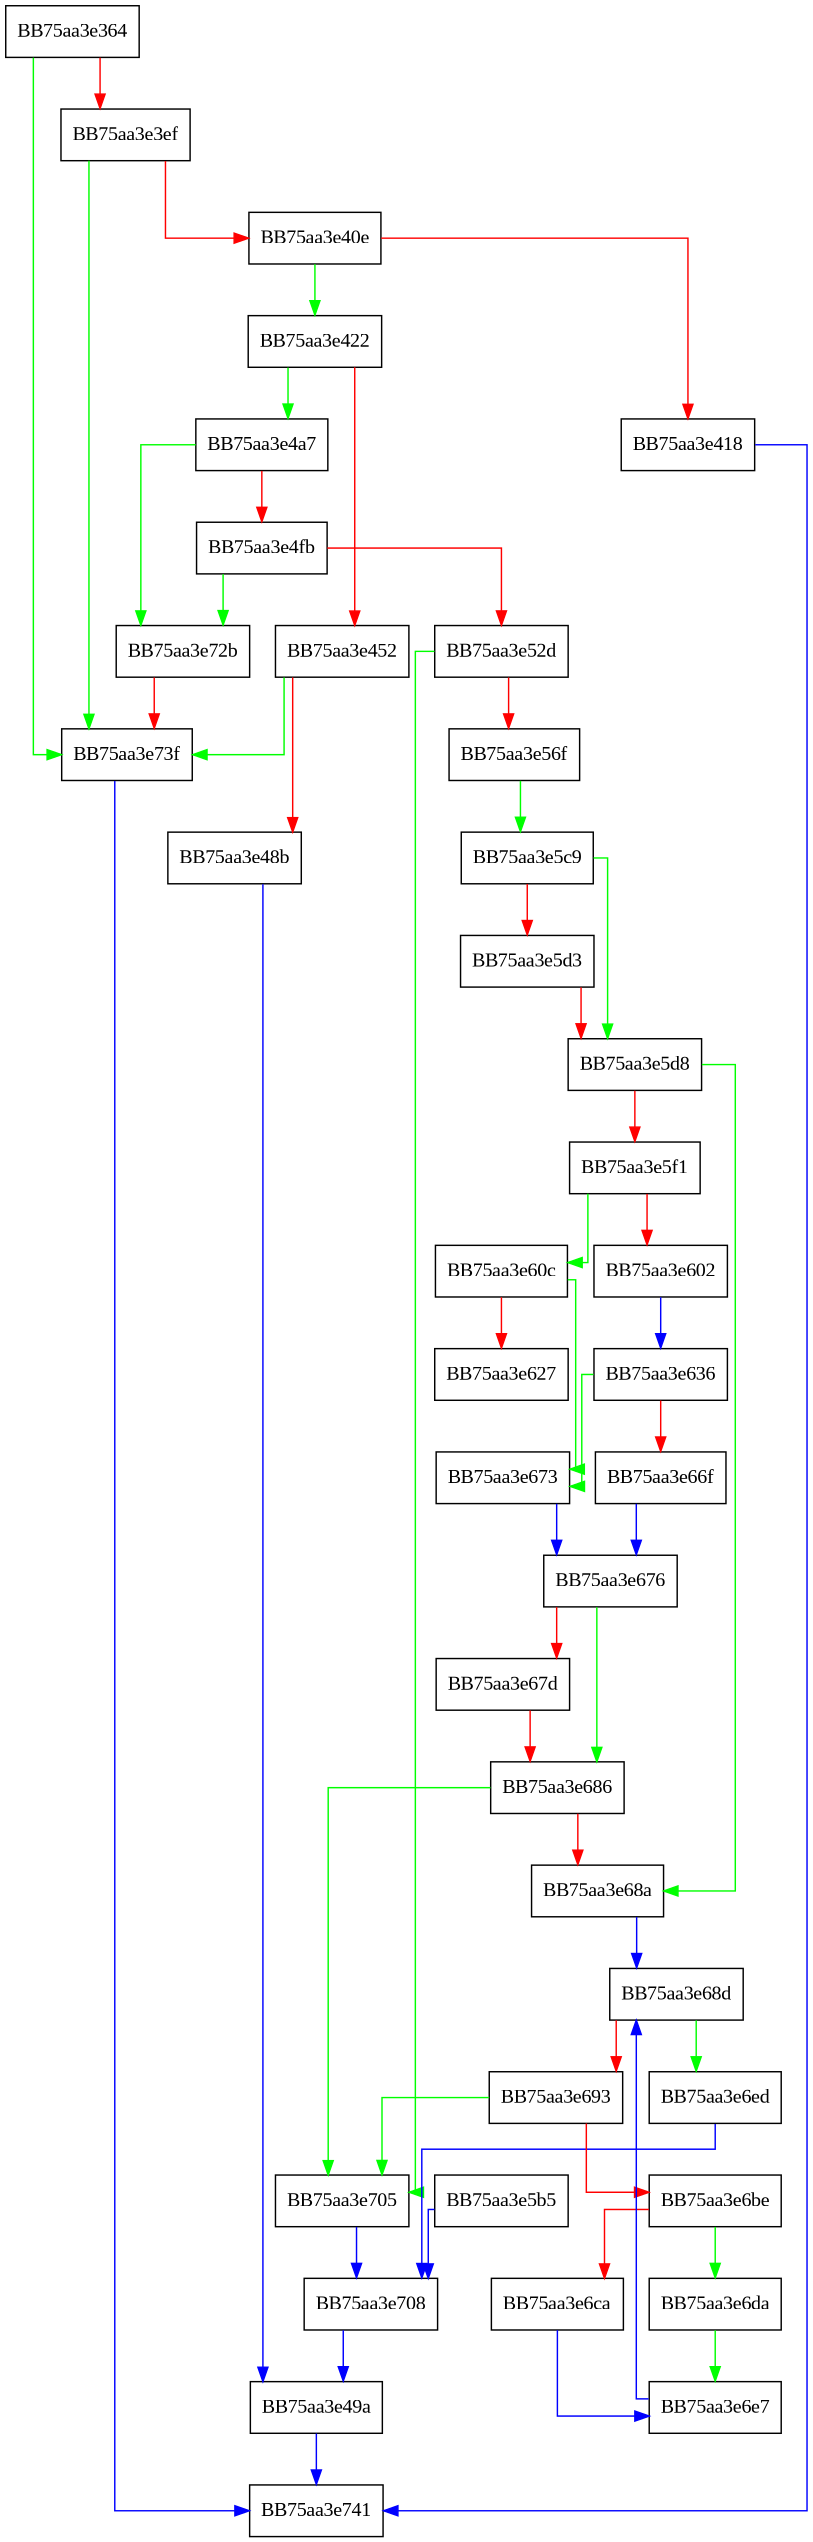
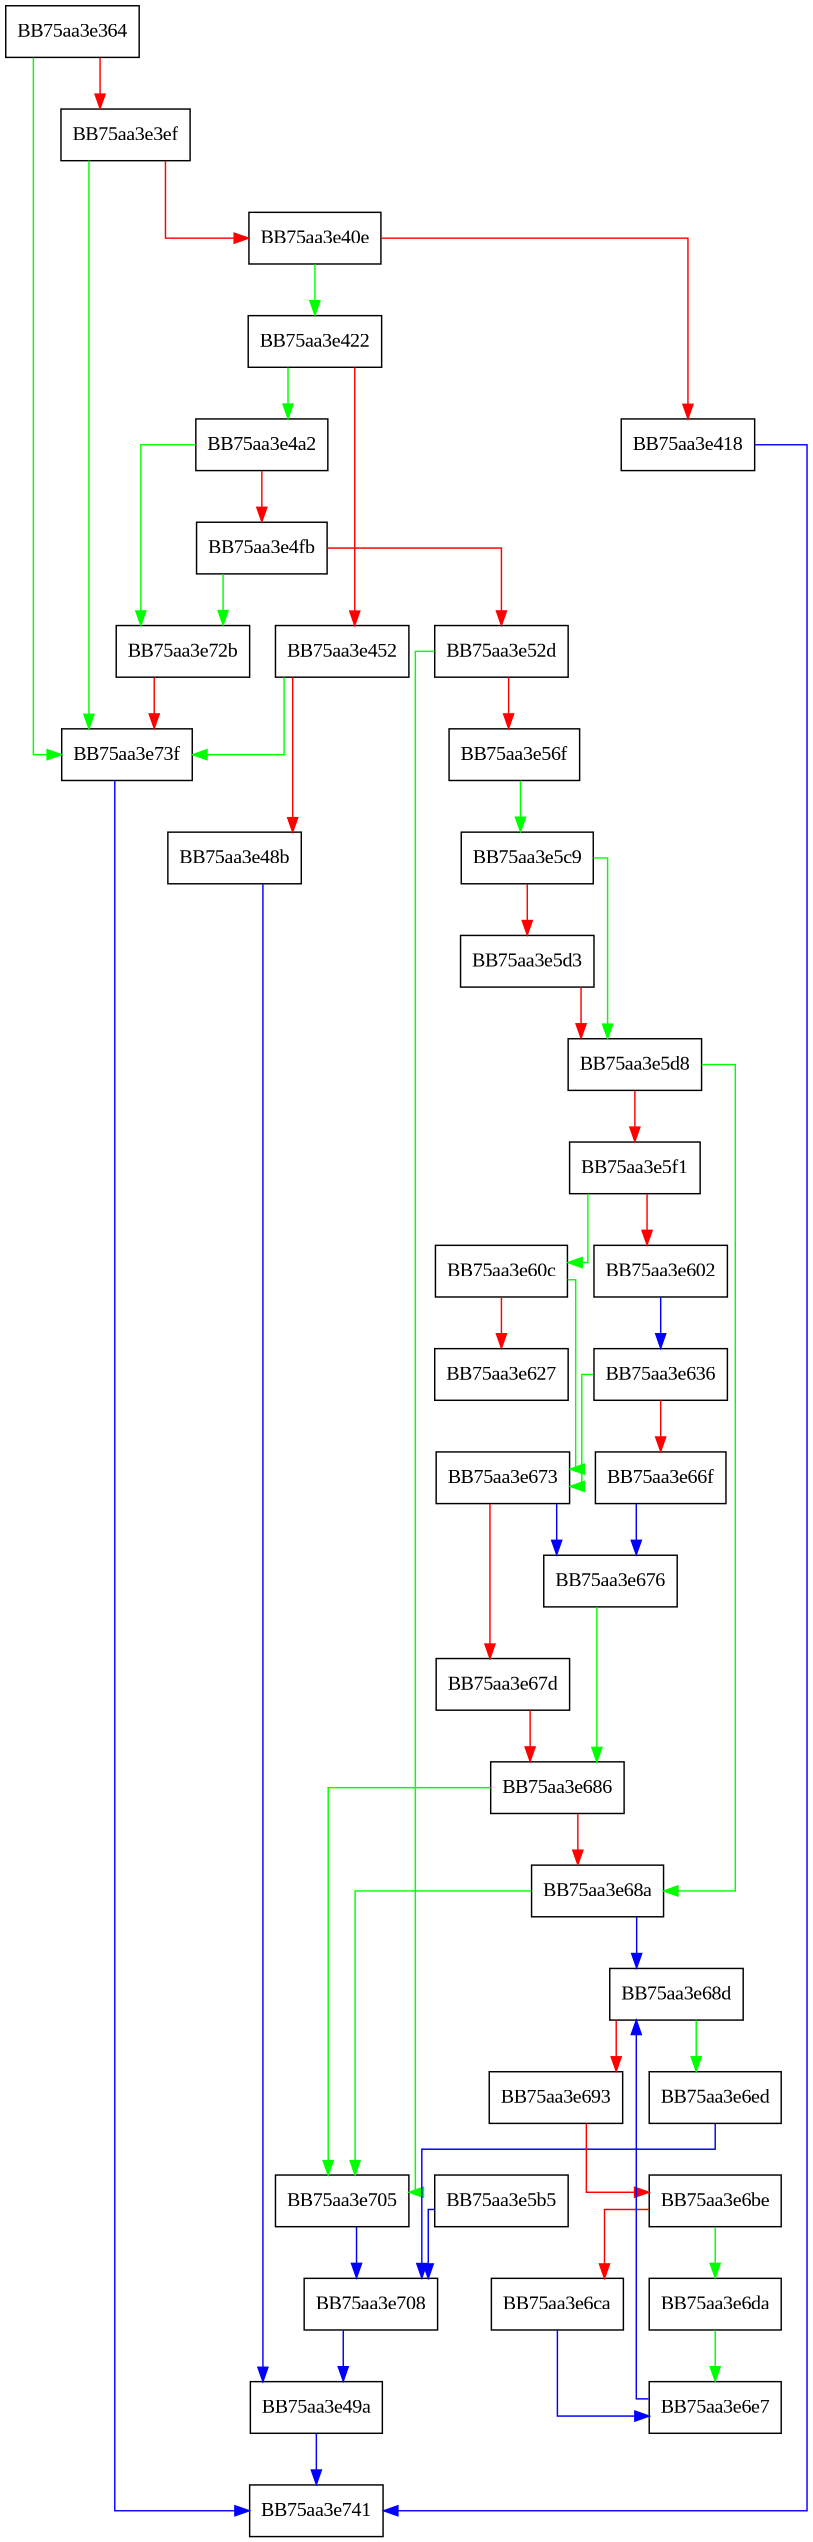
node "BB75aa3e4a7": label "BB75aa3e4a7" -> "BB75aa3e4a2"
edge "BB75aa3e676" -> "BB75aa3e67d": now "BB75aa3e673" -> "BB75aa3e67d"
edge "BB75aa3e693" -> "BB75aa3e705": now "BB75aa3e68a" -> "BB75aa3e705"
